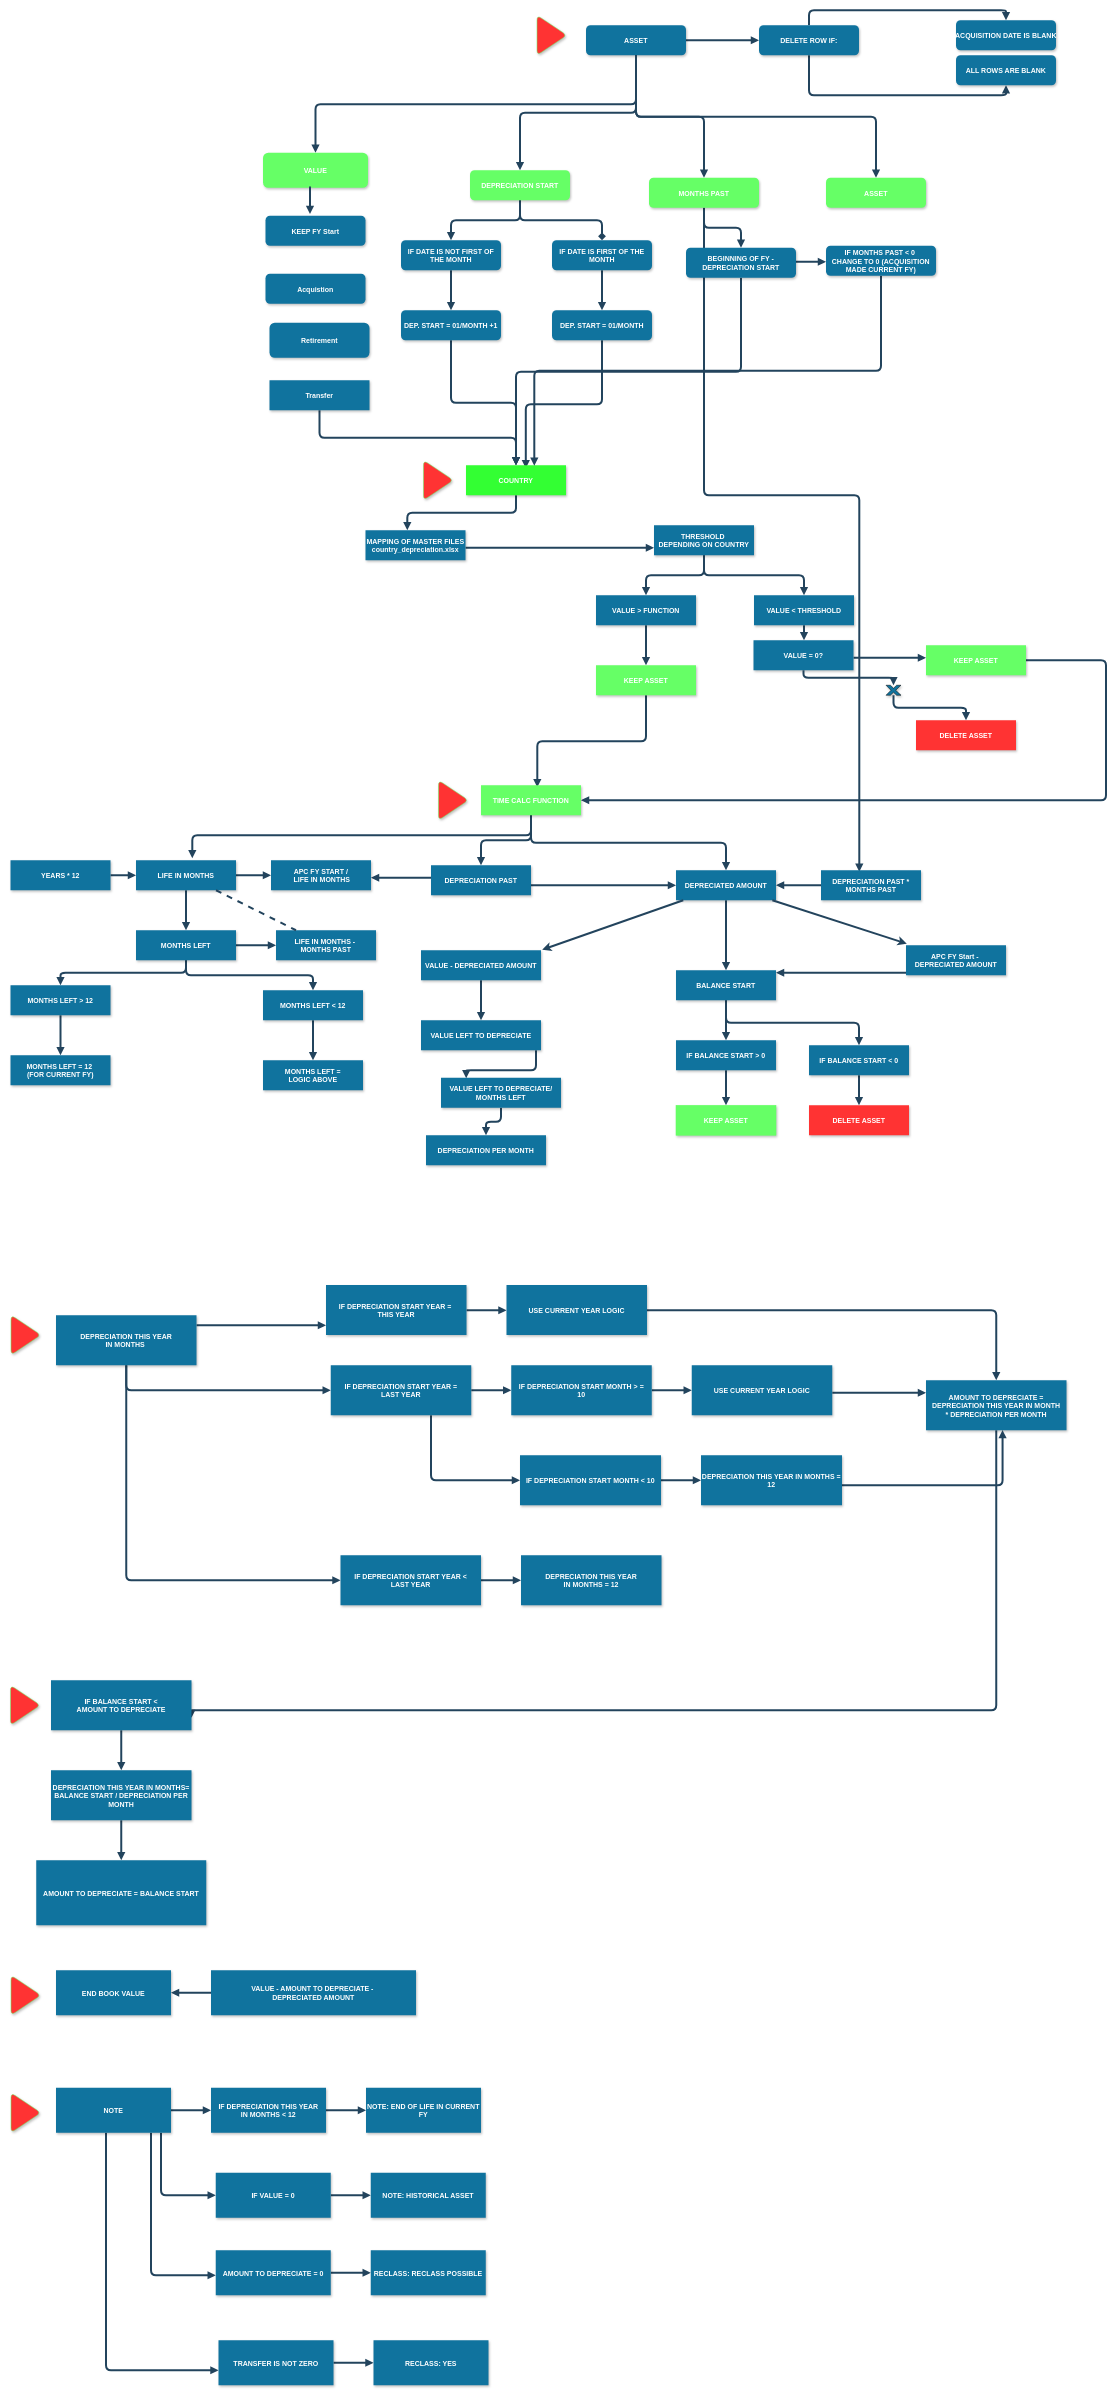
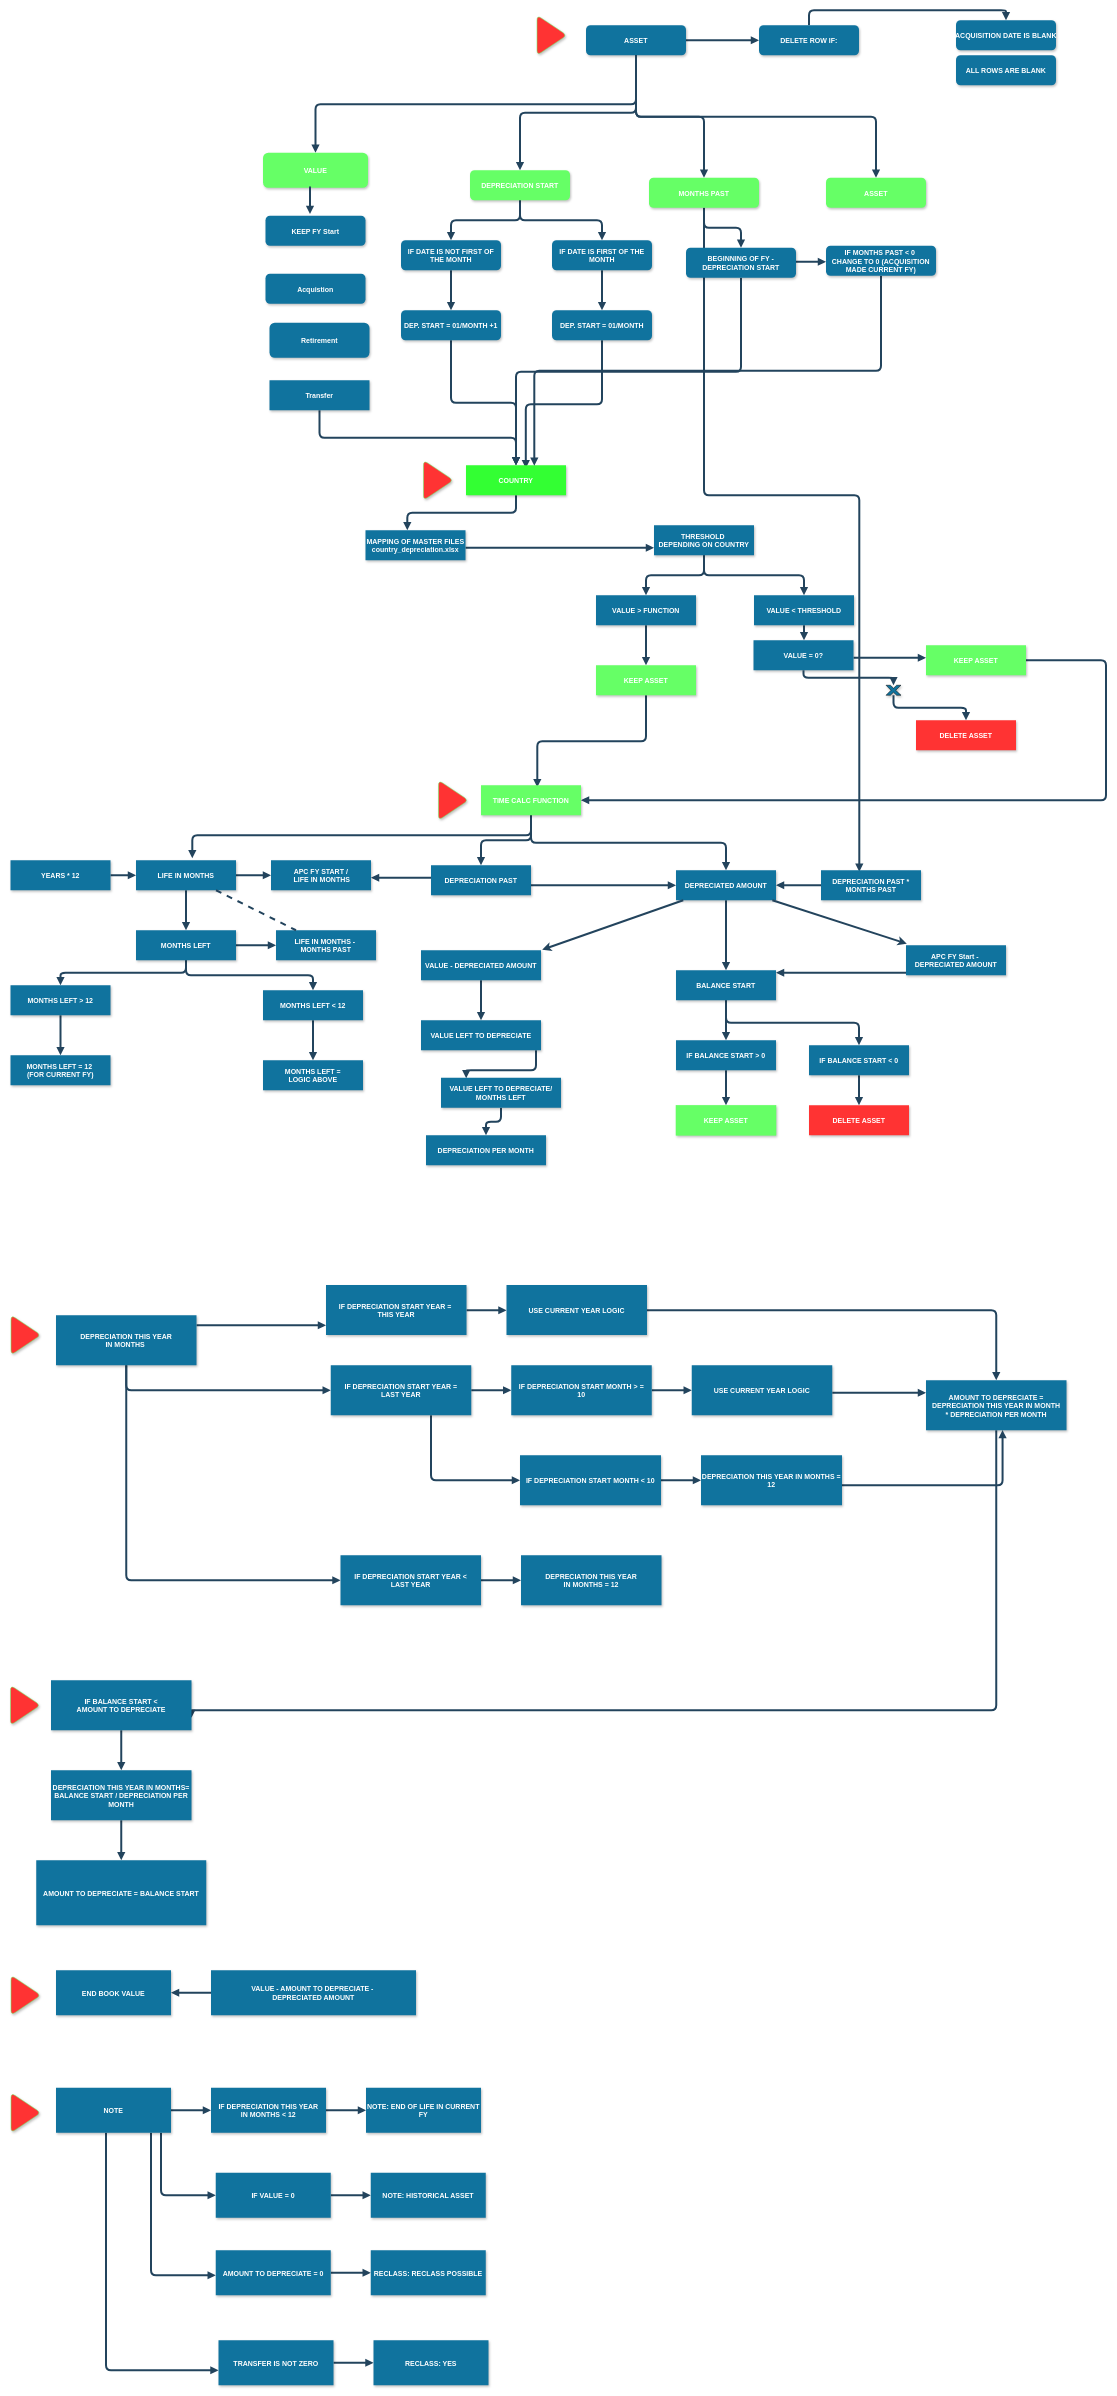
edge "DELETE ROW IF:" -> "ALL ROWS ARE BLANK": removed
edge "DEPRECIATION START" -> "IF DATE IS FIRST OF THE MONTH": arrowhead diamond -> block
